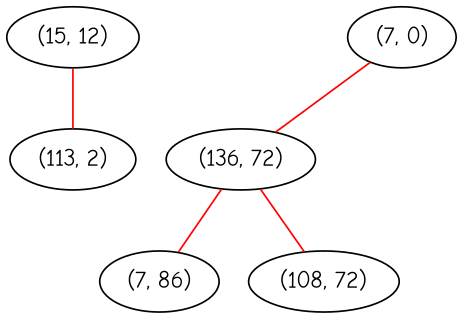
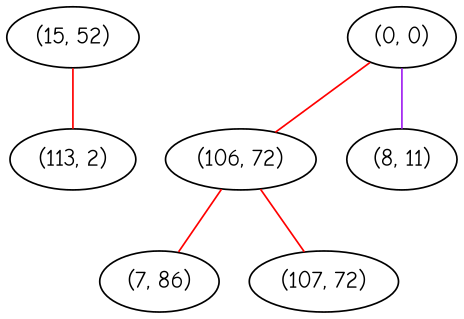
node "(15, 12)": label "(15, 12)" -> "(15, 52)"
node "(7, 0)": label "(7, 0)" -> "(0, 0)"
node "(136, 72)": label "(136, 72)" -> "(106, 72)"
node "(8, 11)": added
node "(108, 72)": label "(108, 72)" -> "(107, 72)"
